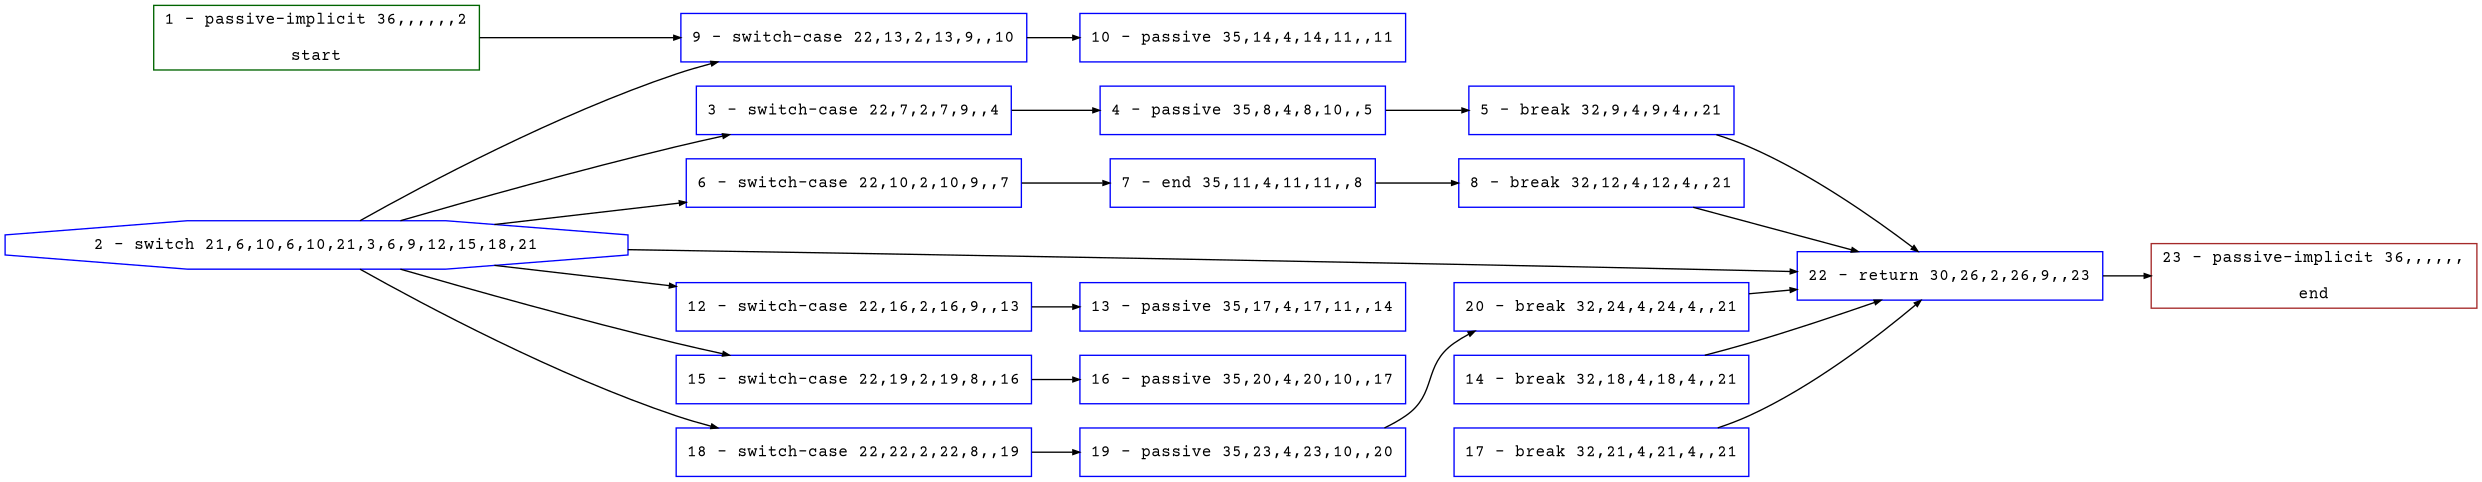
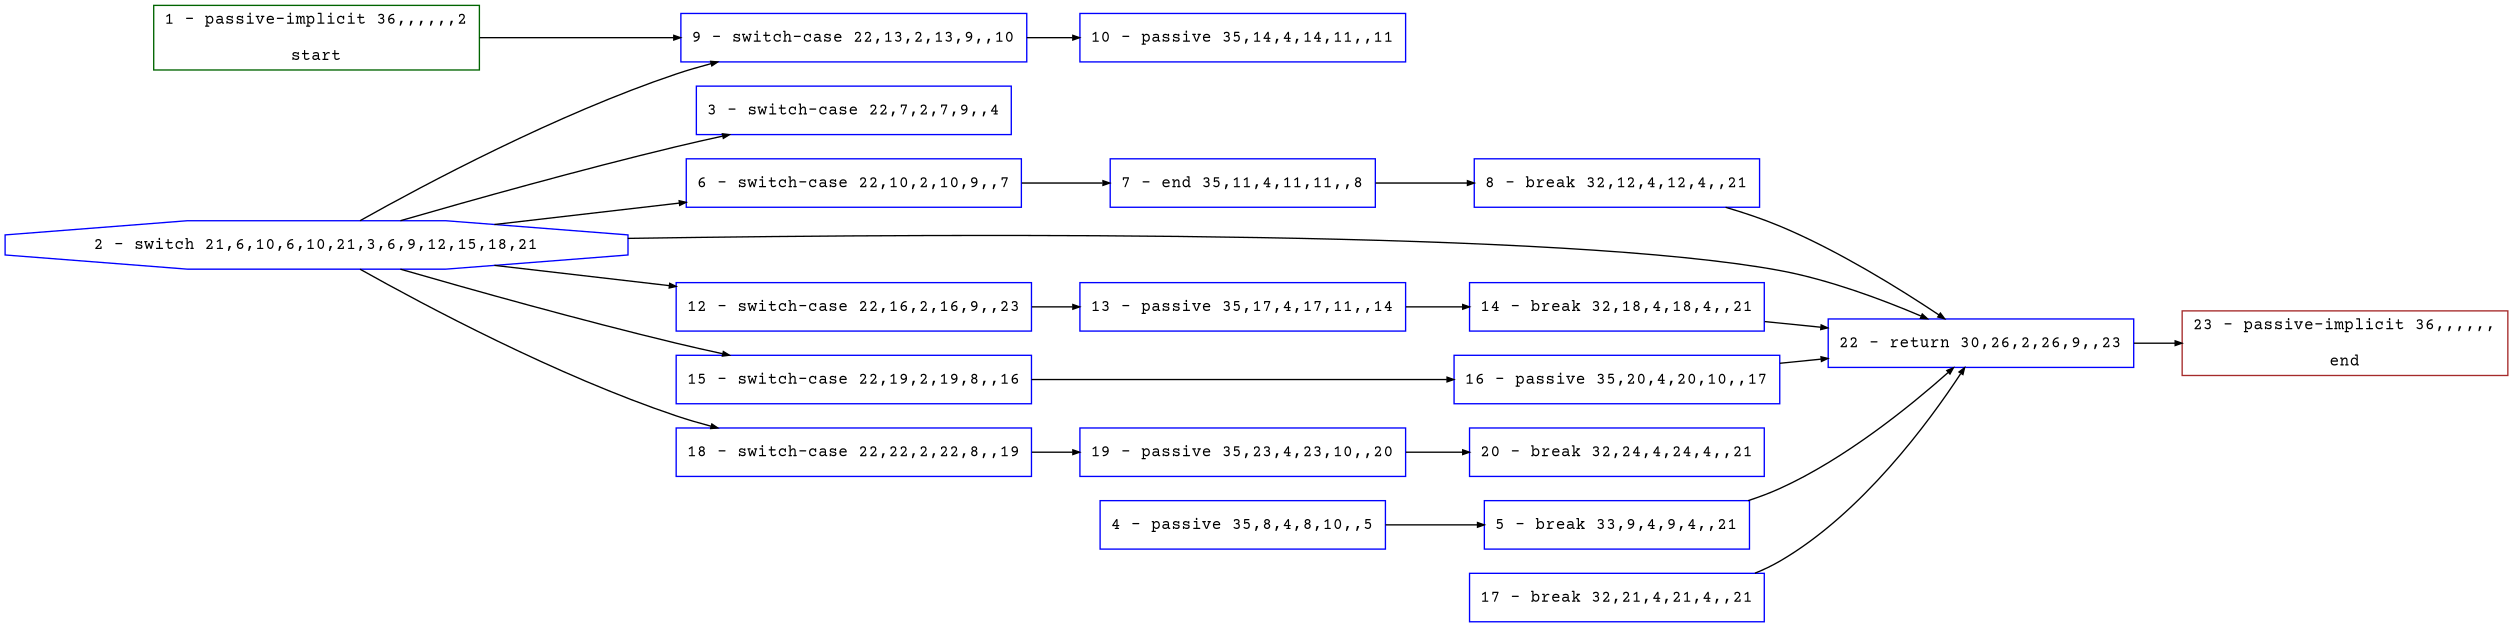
edge "3 - switch-case 22,7,2,7,9,,4" -> "4 - passive 35,8,4,8,10,,5": removed
node "5 - break 32,9,4,9,4,,21": label "5 - break 32,9,4,9,4,,21" -> "5 - break 33,9,4,9,4,,21"
edge "20 - break 32,24,4,24,4,,21" -> "22 - return 30,26,2,26,9,,23": now "16 - passive 35,20,4,20,10,,17" -> "22 - return 30,26,2,26,9,,23"
node "12 - switch-case 22,16,2,16,9,,13": label "12 - switch-case 22,16,2,16,9,,13" -> "12 - switch-case 22,16,2,16,9,,23"
edge "13 - passive 35,17,4,17,11,,14" -> "14 - break 32,18,4,18,4,,21": added
